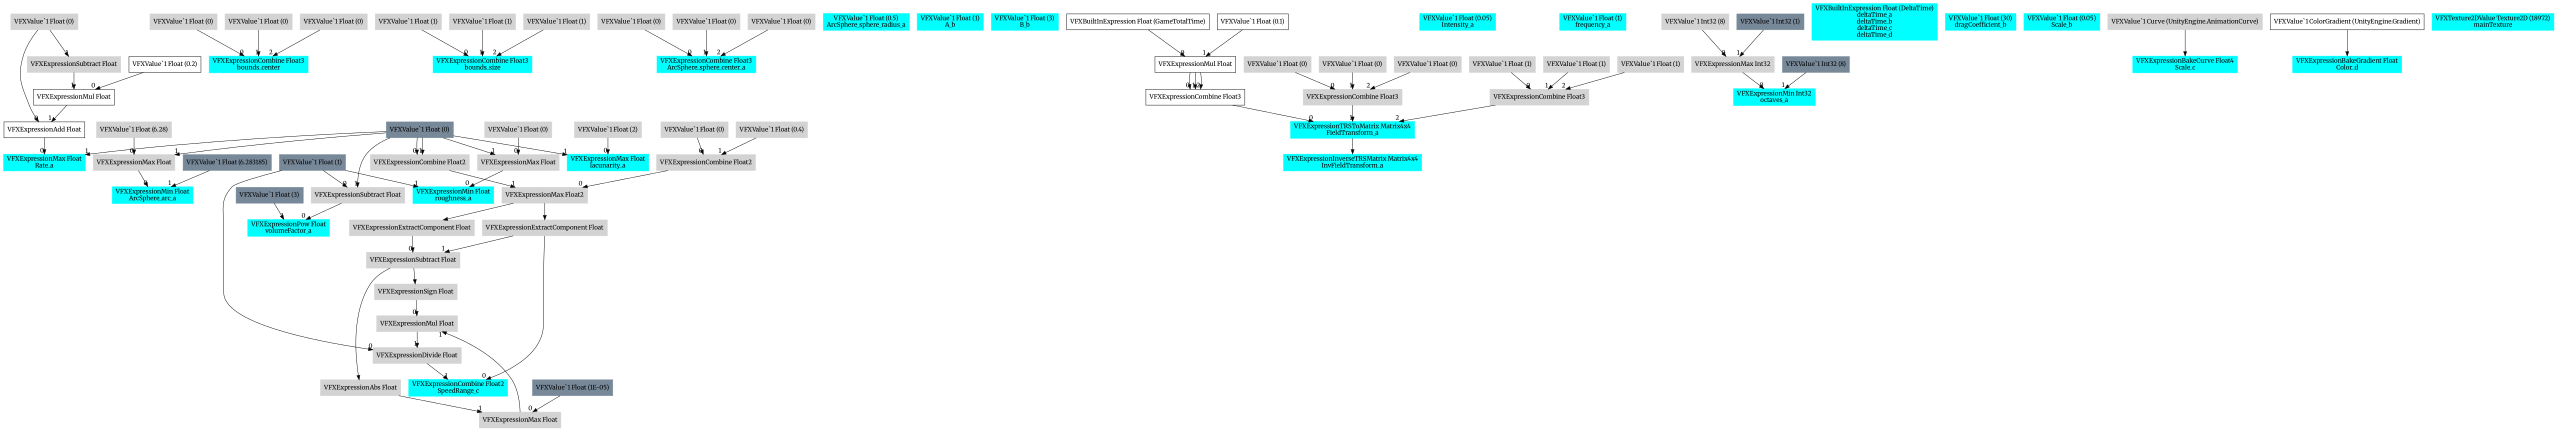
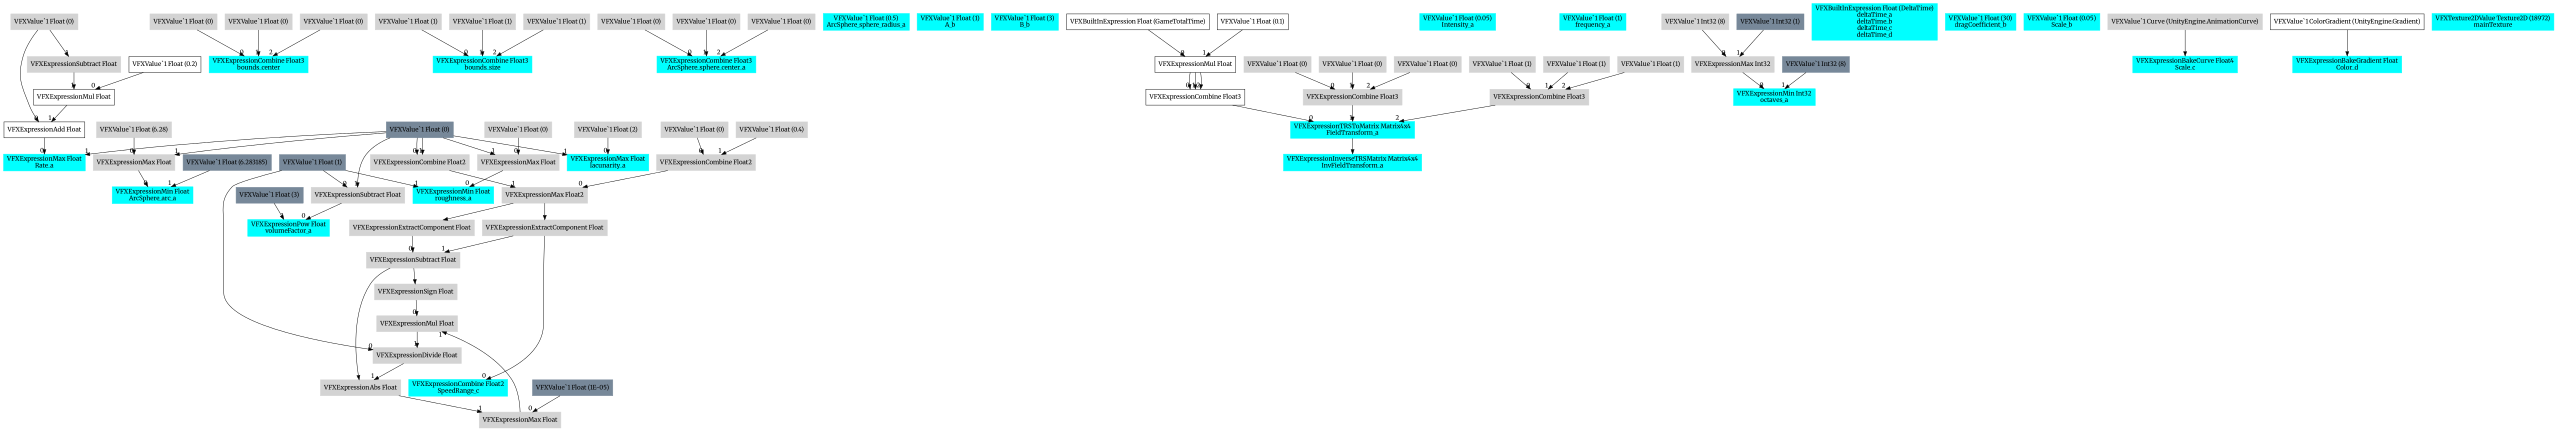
edge "VFXExpressionDivide Float" -> "VFXExpressionCombine Float2 SpeedRange_c": now "VFXExpressionDivide Float" -> "VFXExpressionAbs Float"
